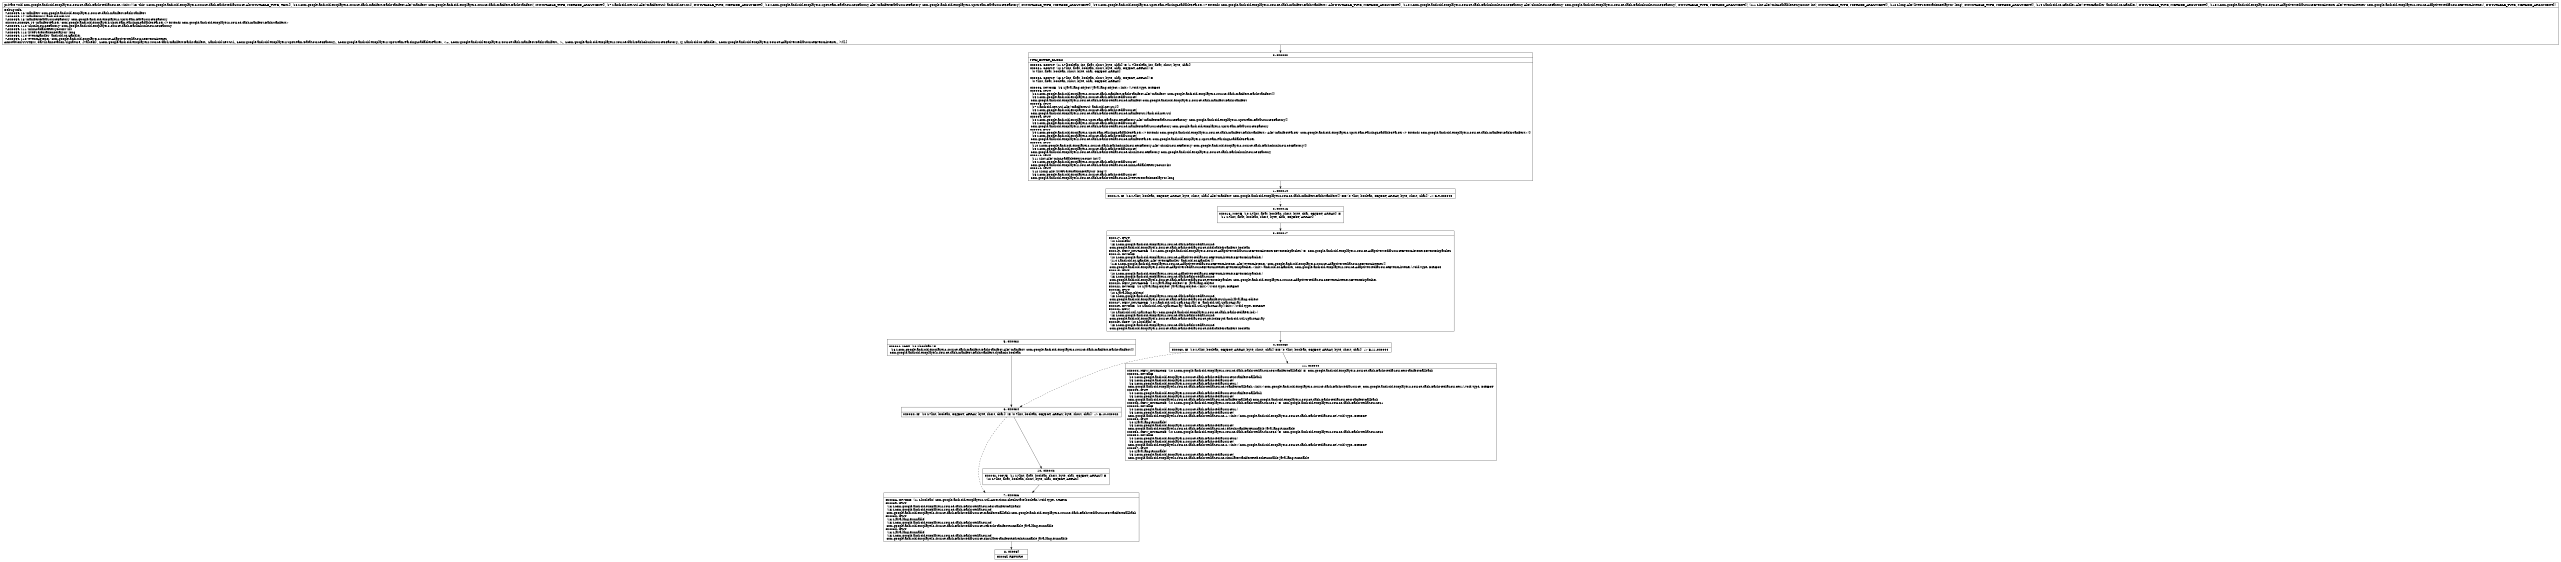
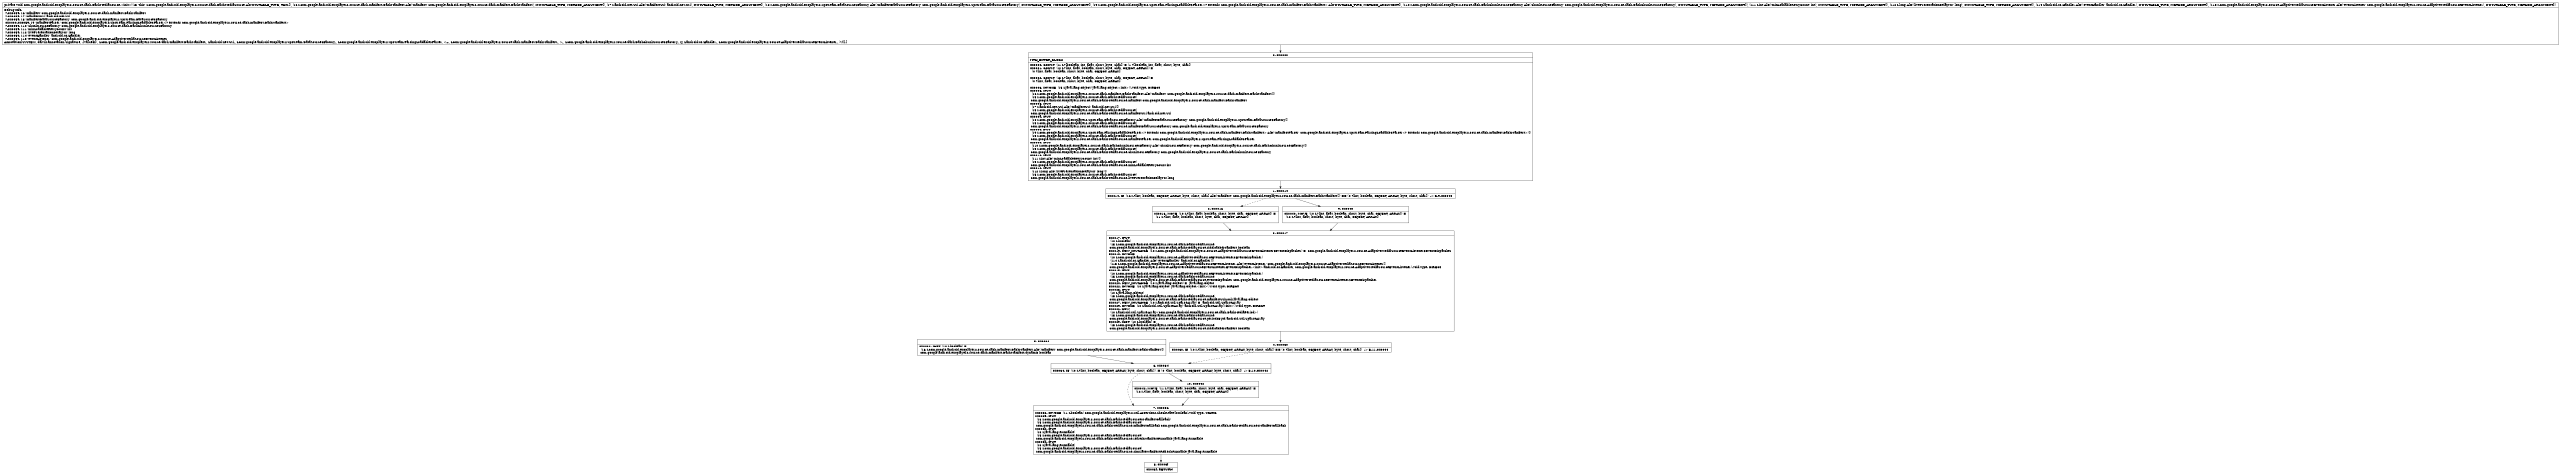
node "9: 0x0040": added
node "11: 0x0044": removed
